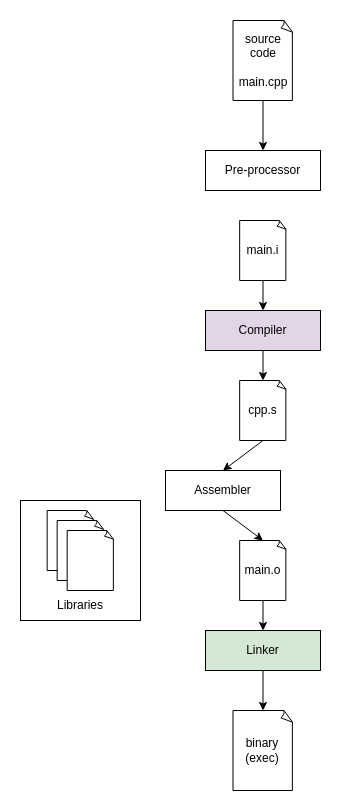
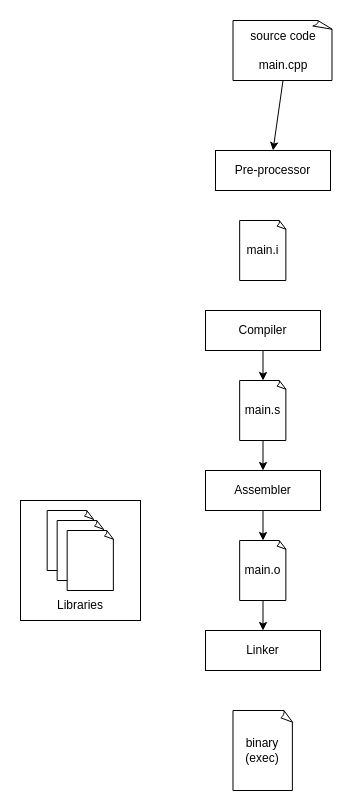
node "source code main.cpp": size 60x80 -> 100x60
node "Pre-processor": moved (263, 171) -> (273, 171)
edge "main.i" -> "Compiler": removed
node "Compiler": fillcolor #e1d5e7 -> #ffffff
node "cpp.s": label "cpp.s" -> "main.s"
node "Assembler": moved (223, 491) -> (263, 491)
node "Linker": fillcolor #d5e8d4 -> #ffffff
edge "Linker" -> "binary (exec)": removed
